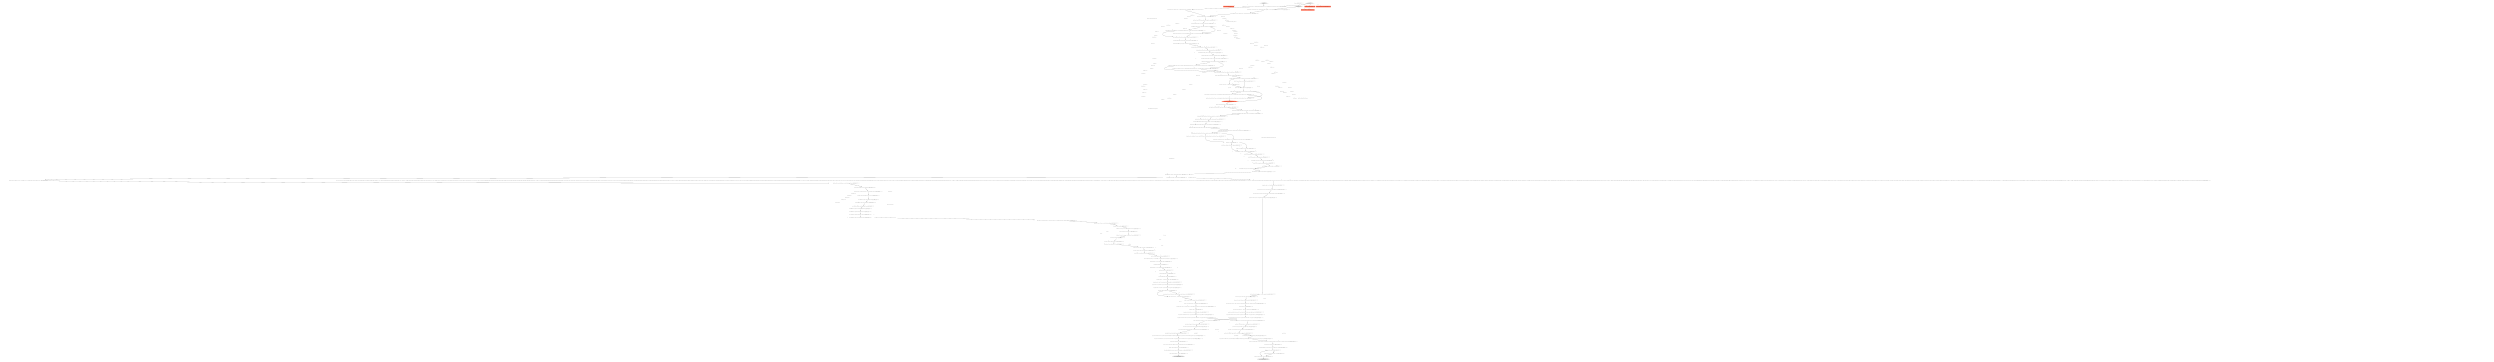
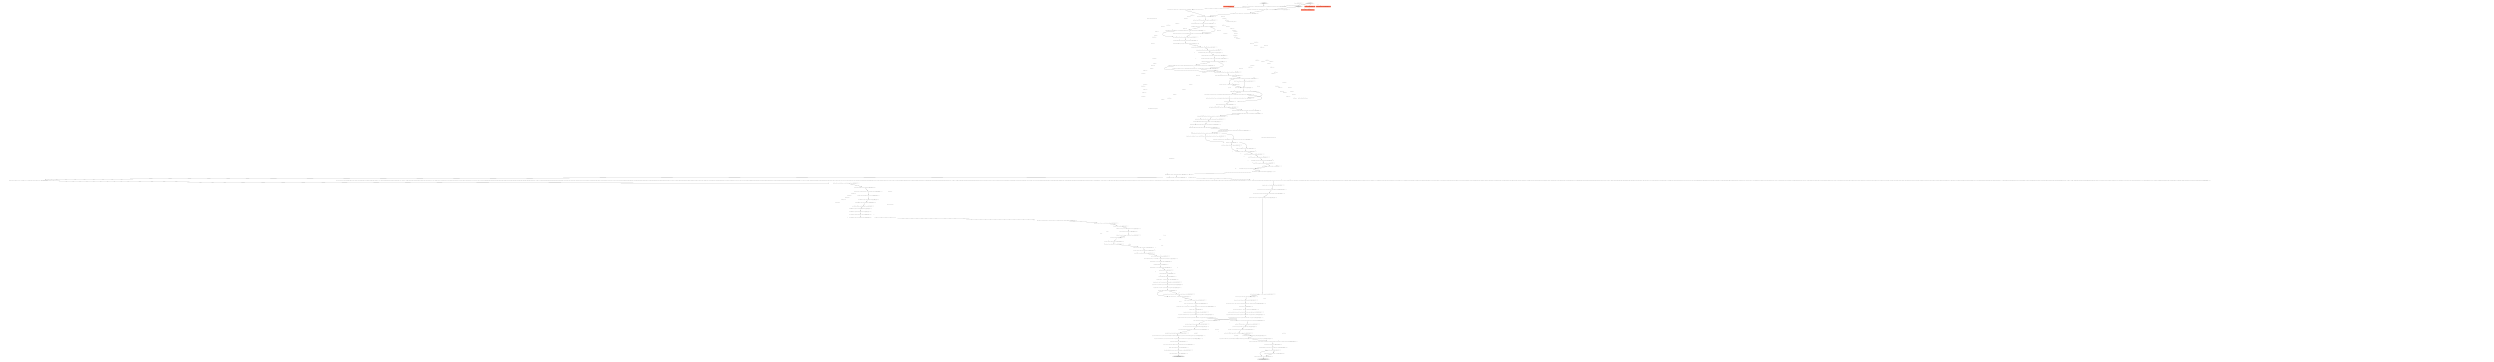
node "defaultProviders.clear()@@@27@@@['1', '1', '1']": fillcolor tomato -> white
